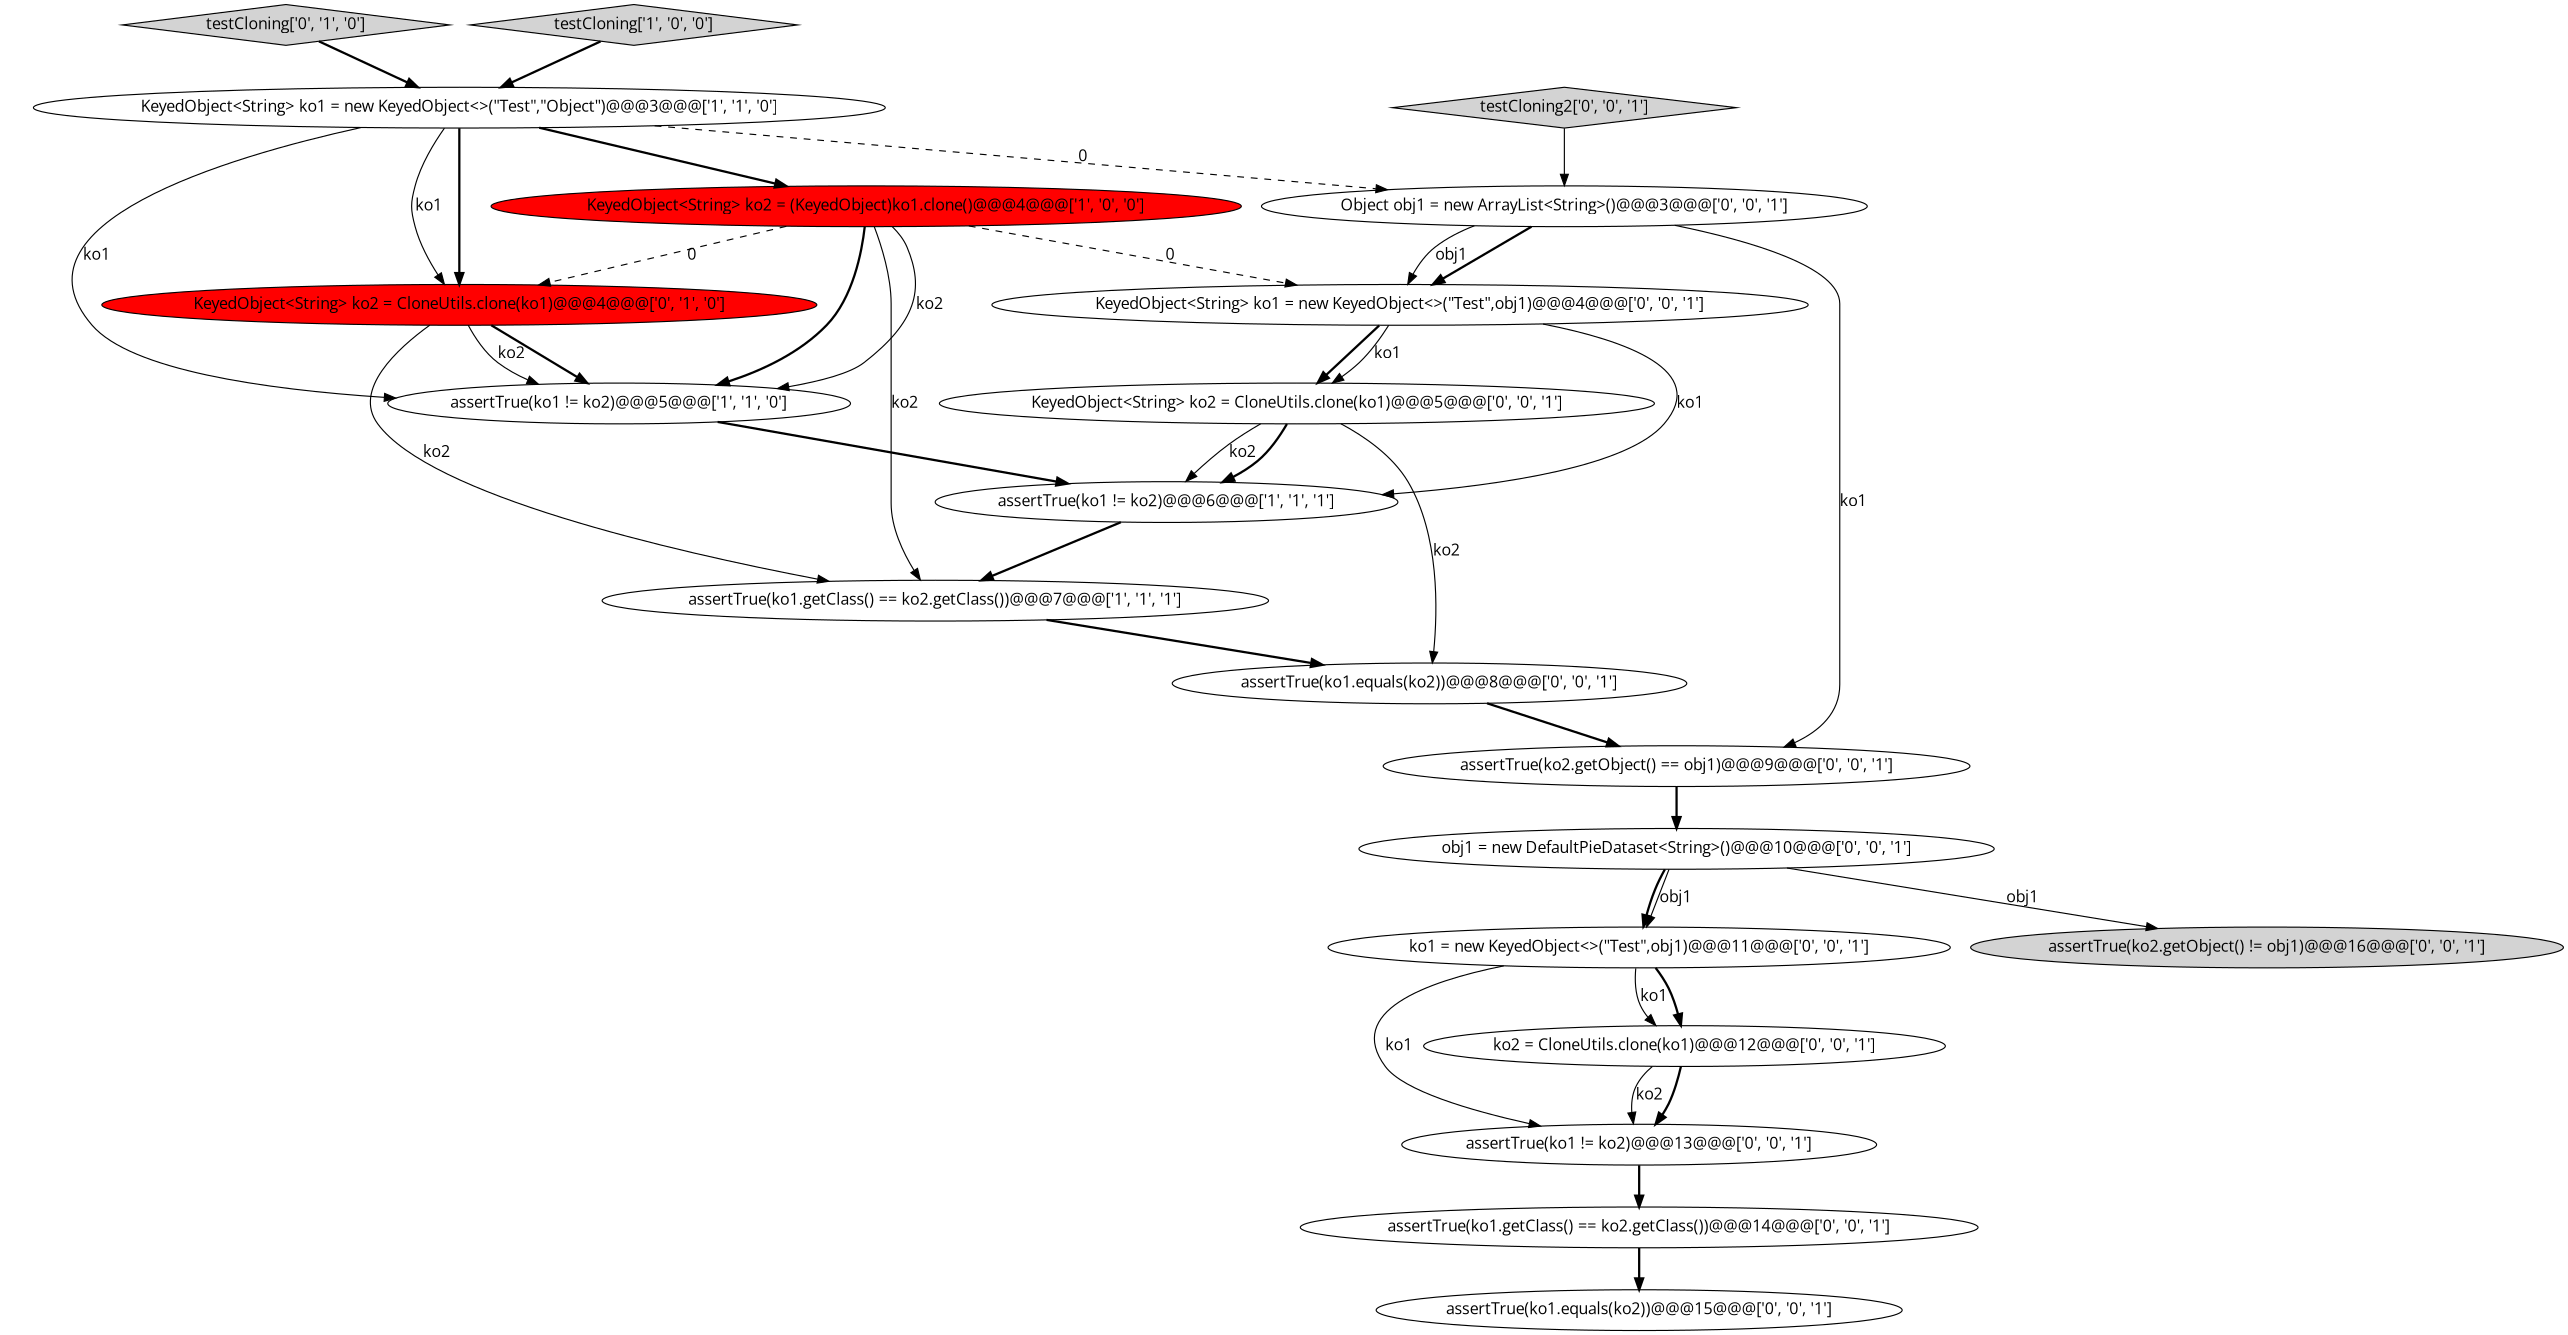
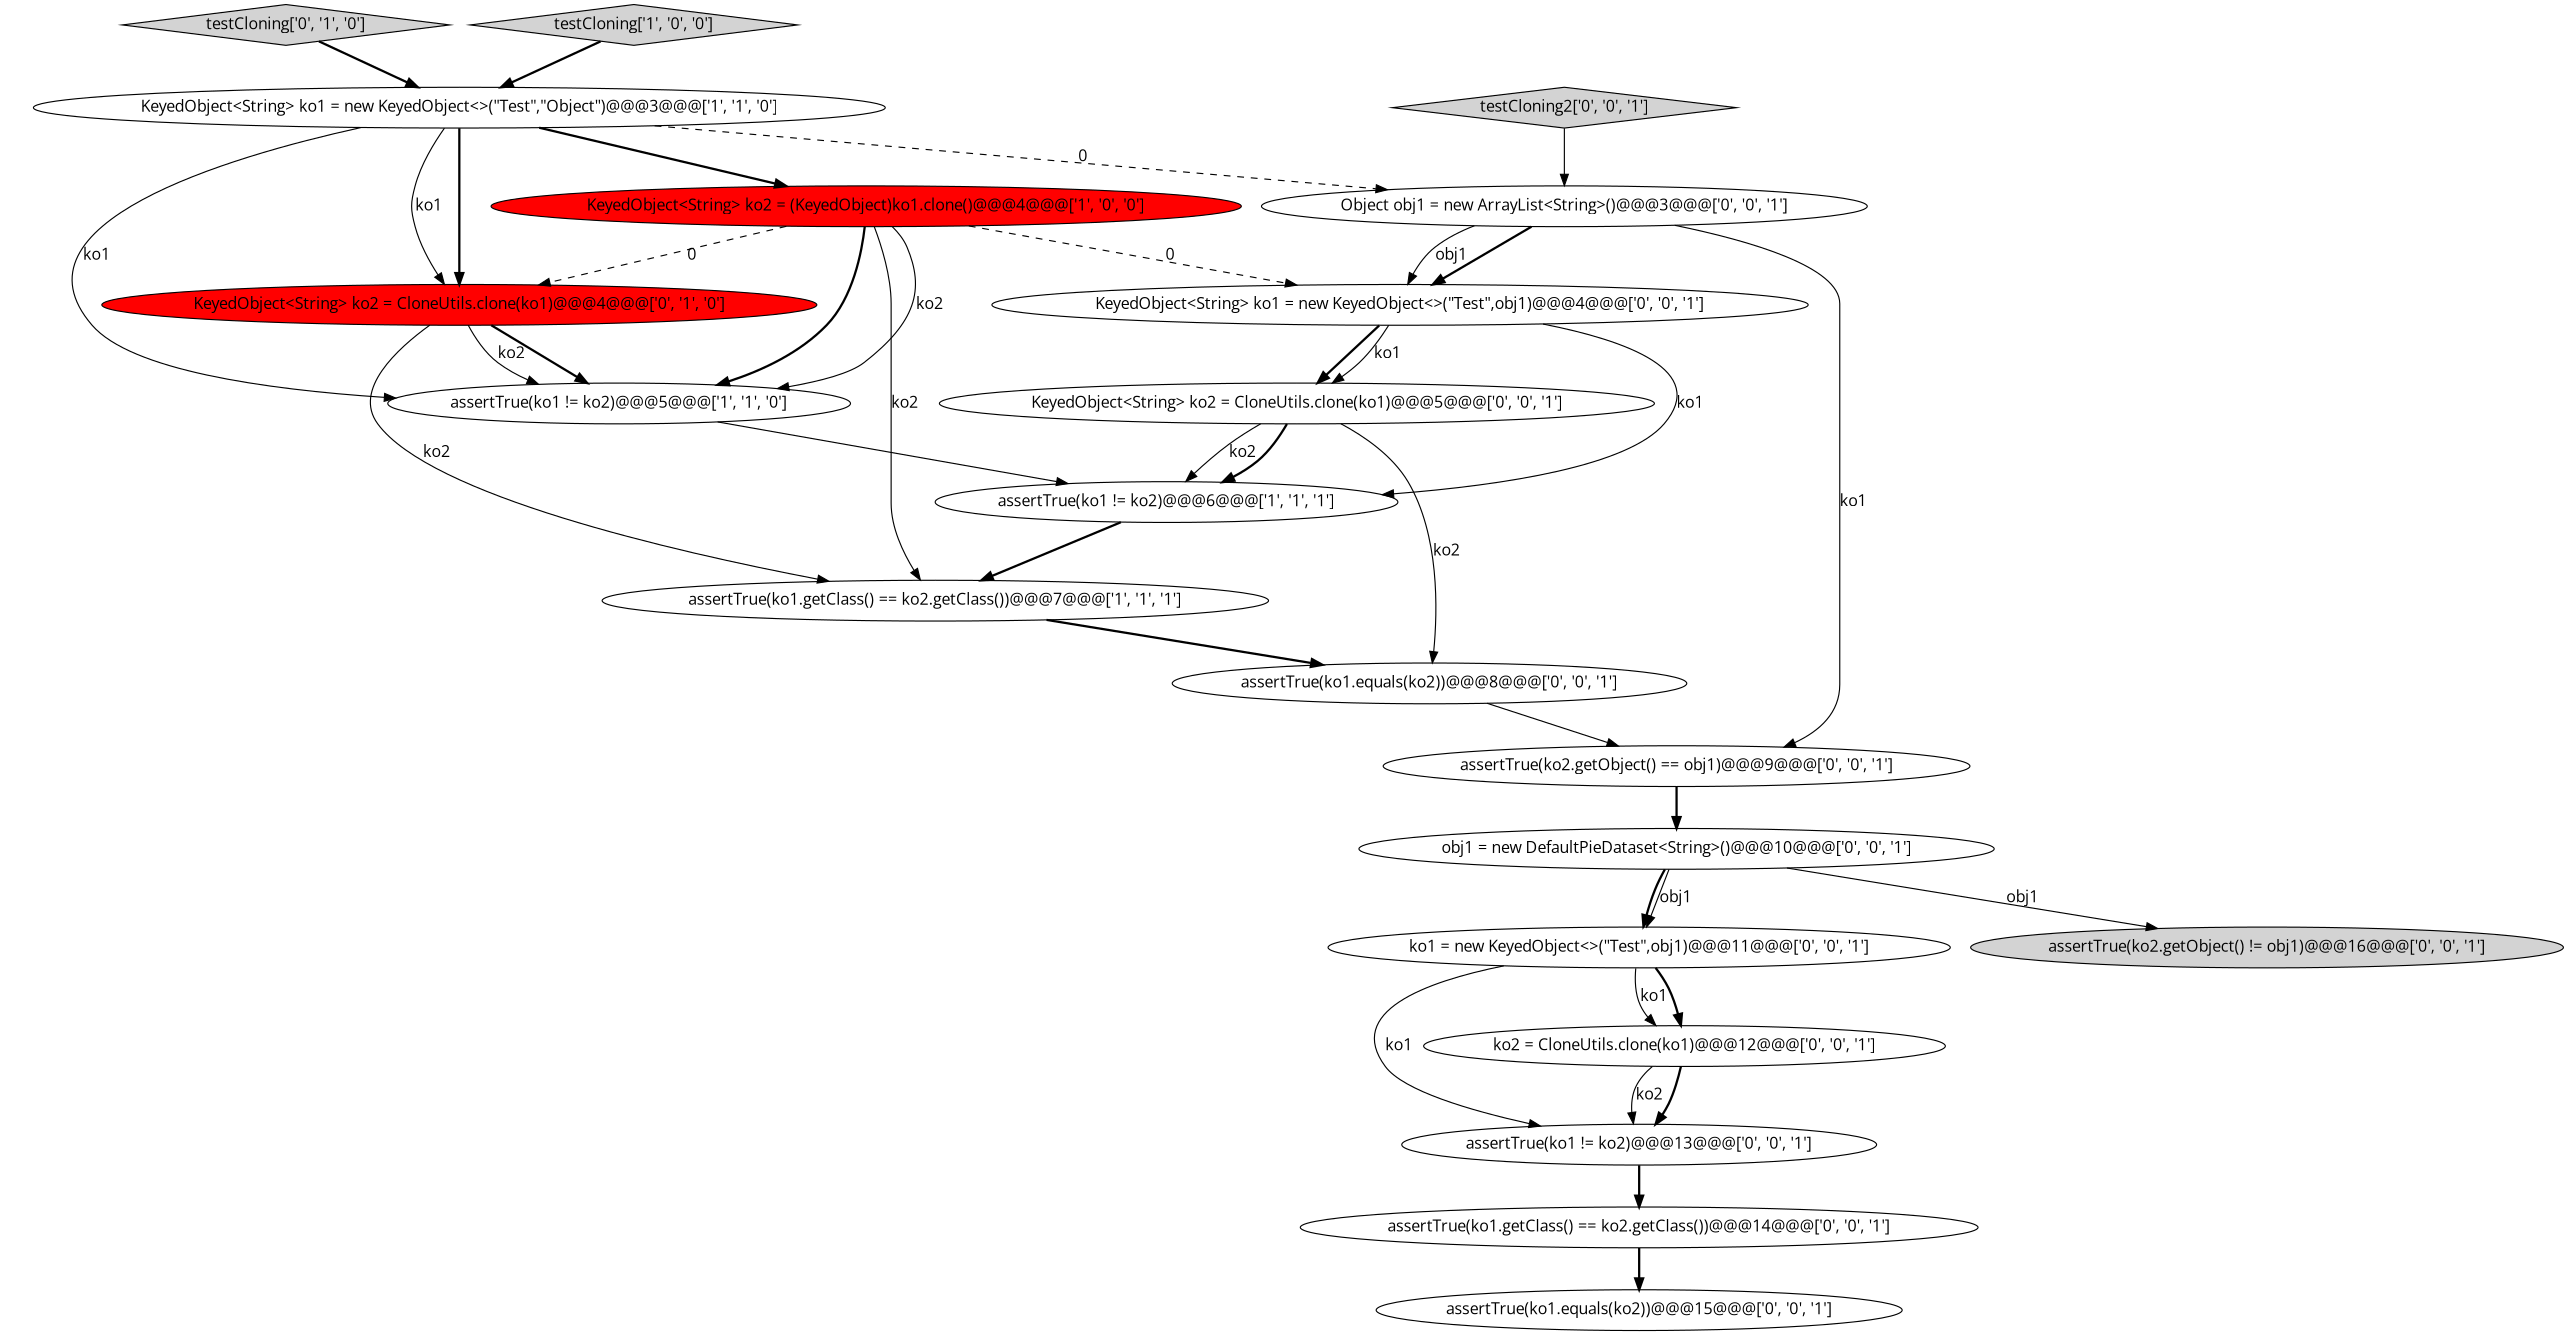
edge "assertTrue(ko1 != ko2)@@@5@@@['1', '1', '0']" -> "assertTrue(ko1 != ko2)@@@6@@@['1', '1', '1']": style bold -> solid
edge "assertTrue(ko1.equals(ko2))@@@8@@@['0', '0', '1']" -> "assertTrue(ko2.getObject() == obj1)@@@9@@@['0', '0', '1']": style bold -> solid
